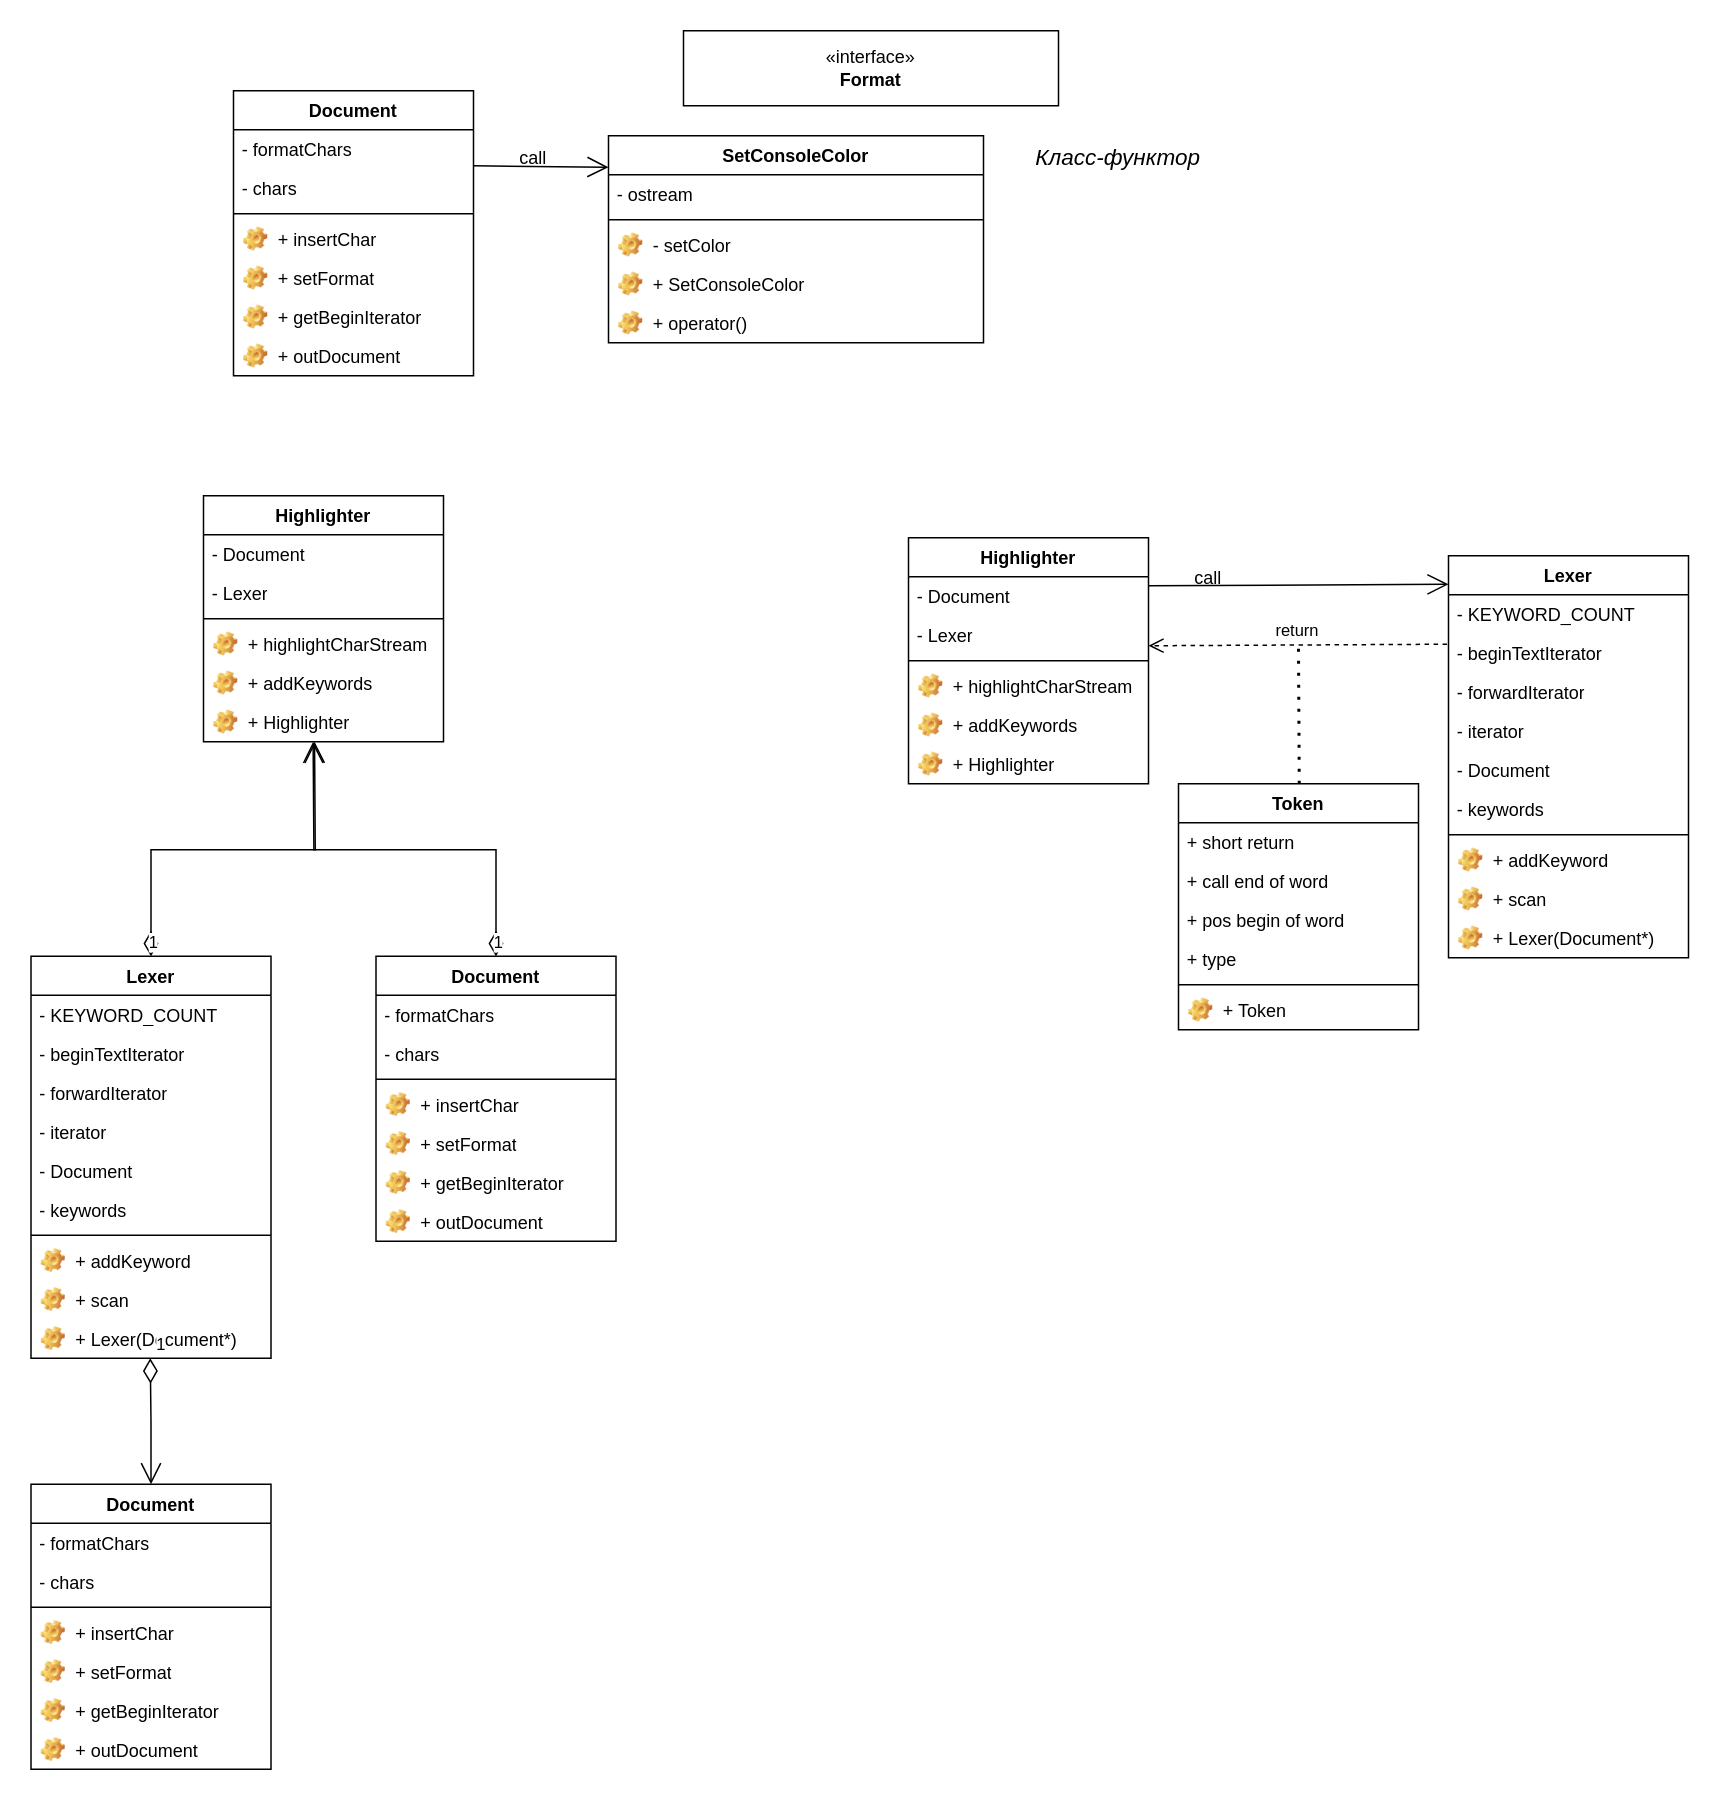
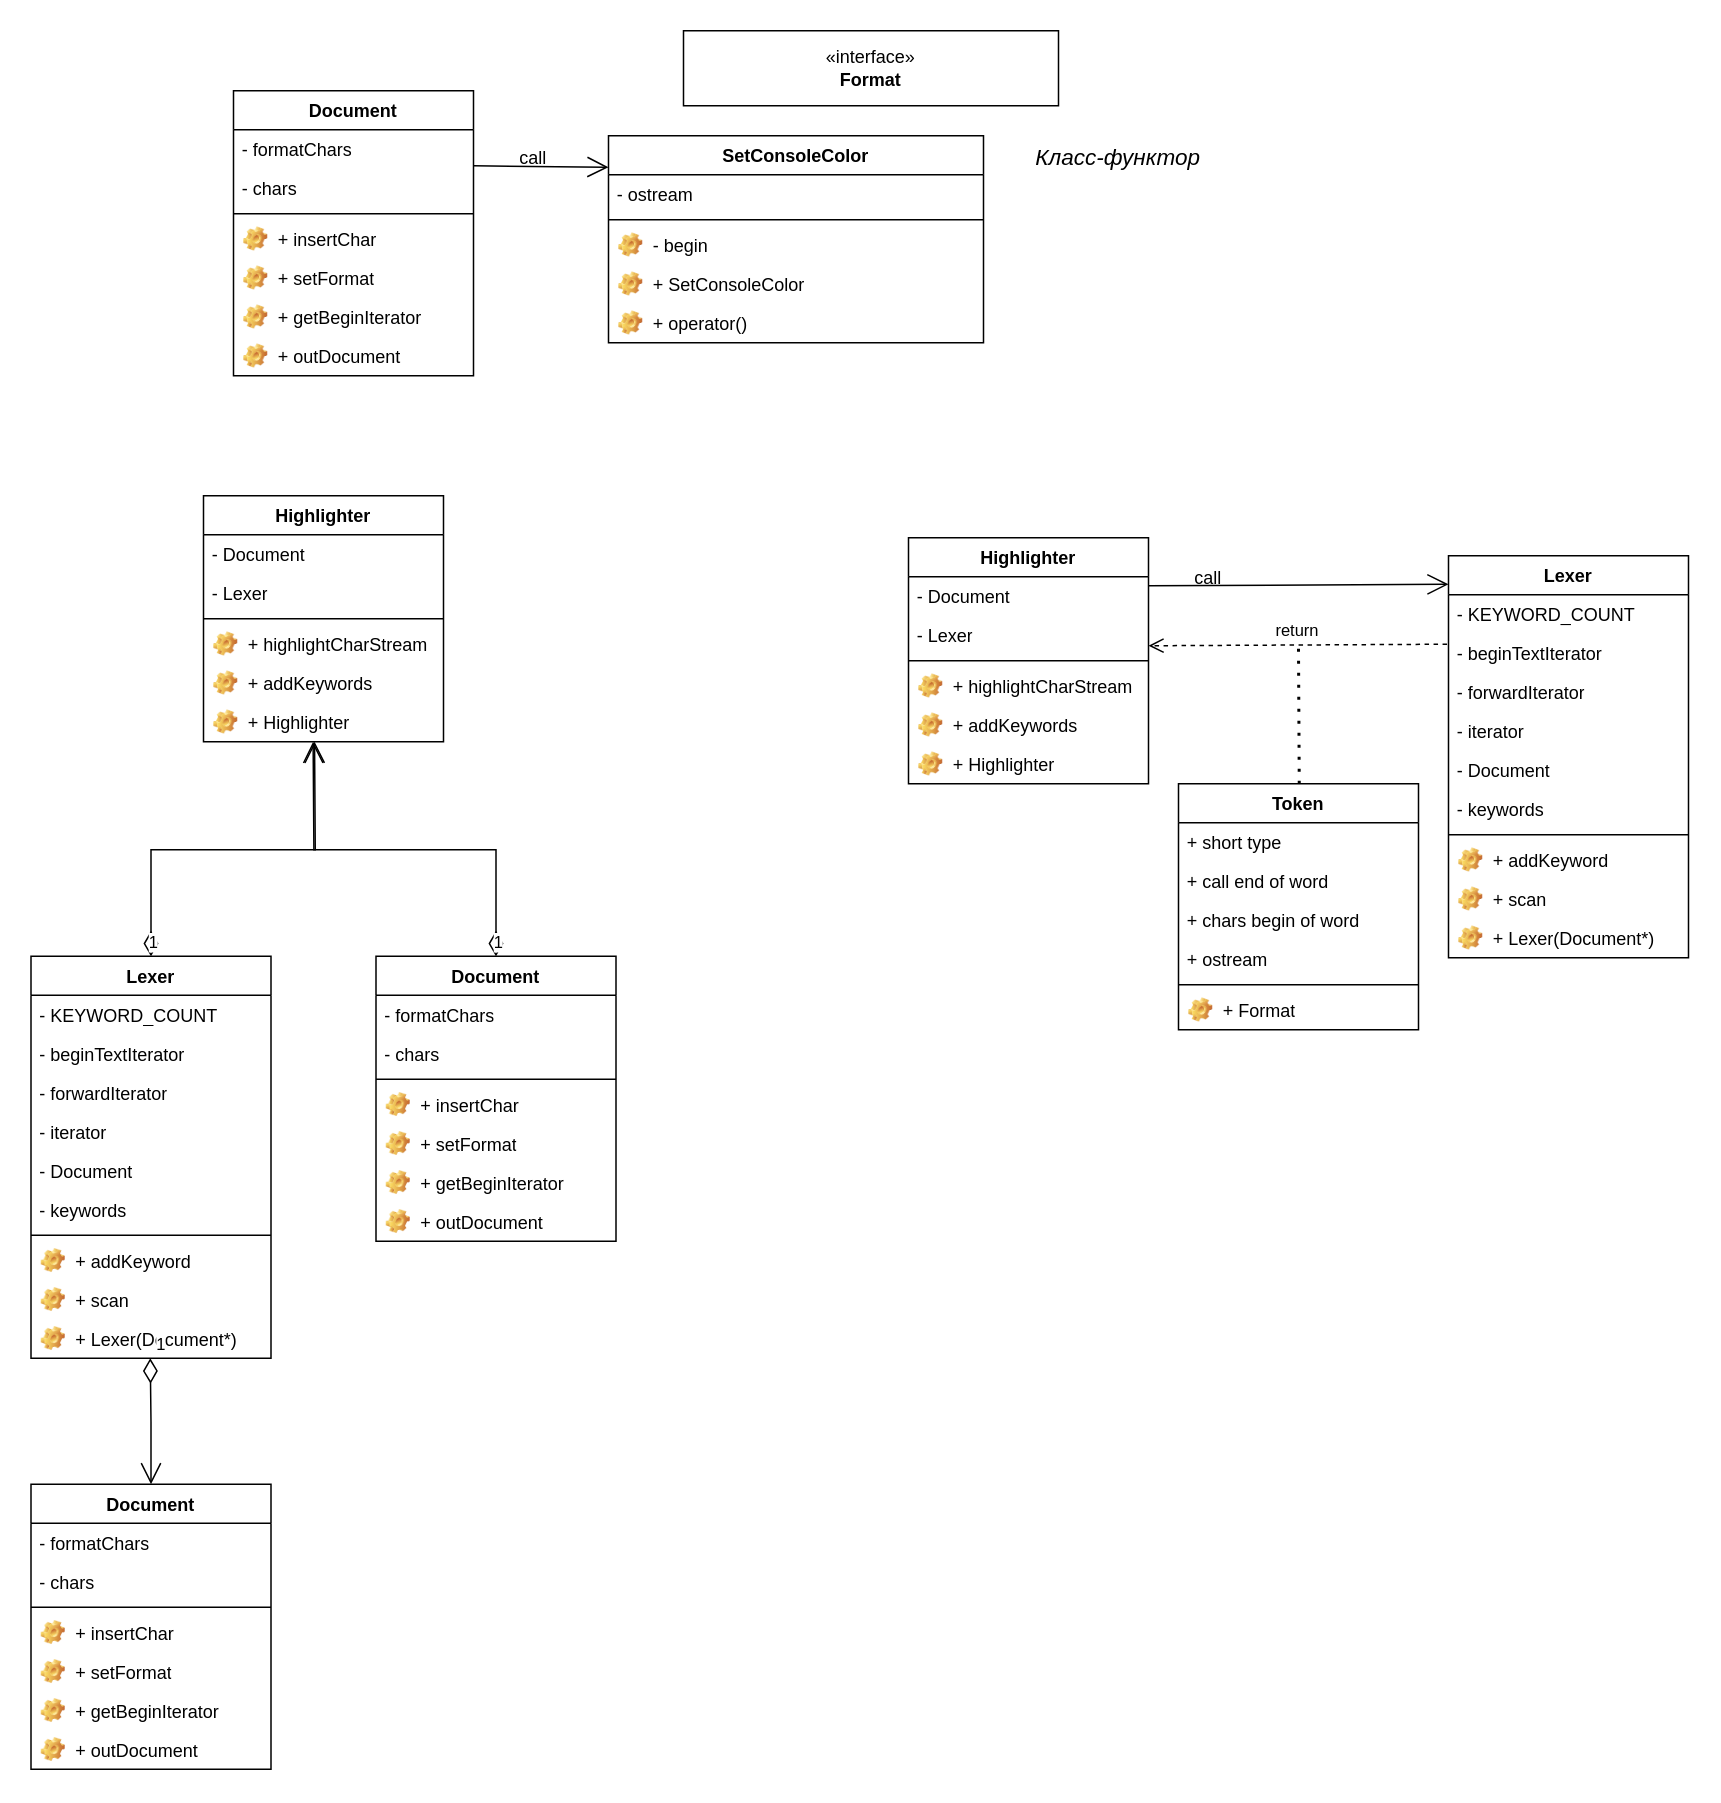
node "- setColor": label "- setColor" -> "- begin"
node "+ short return": label "+ short return" -> "+ short type"
node "+ pos begin of word": label "+ pos begin of word" -> "+ chars begin of word"
node "+ type": label "+ type" -> "+ ostream"
node "+ Token": label "+ Token" -> "+ Format"
